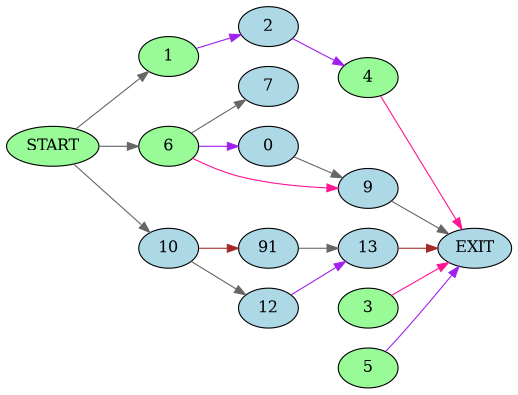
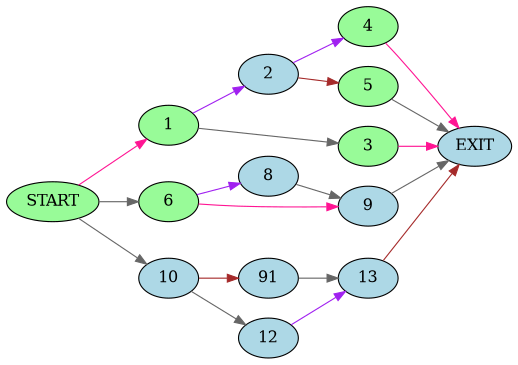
edge "2" -> "5": added
node "7": removed
edge "START" -> "1": color gray40 -> deeppink
edge "1" -> "3": added
node "0": label "0" -> "8"
edge "5" -> "EXIT": color purple -> gray40
